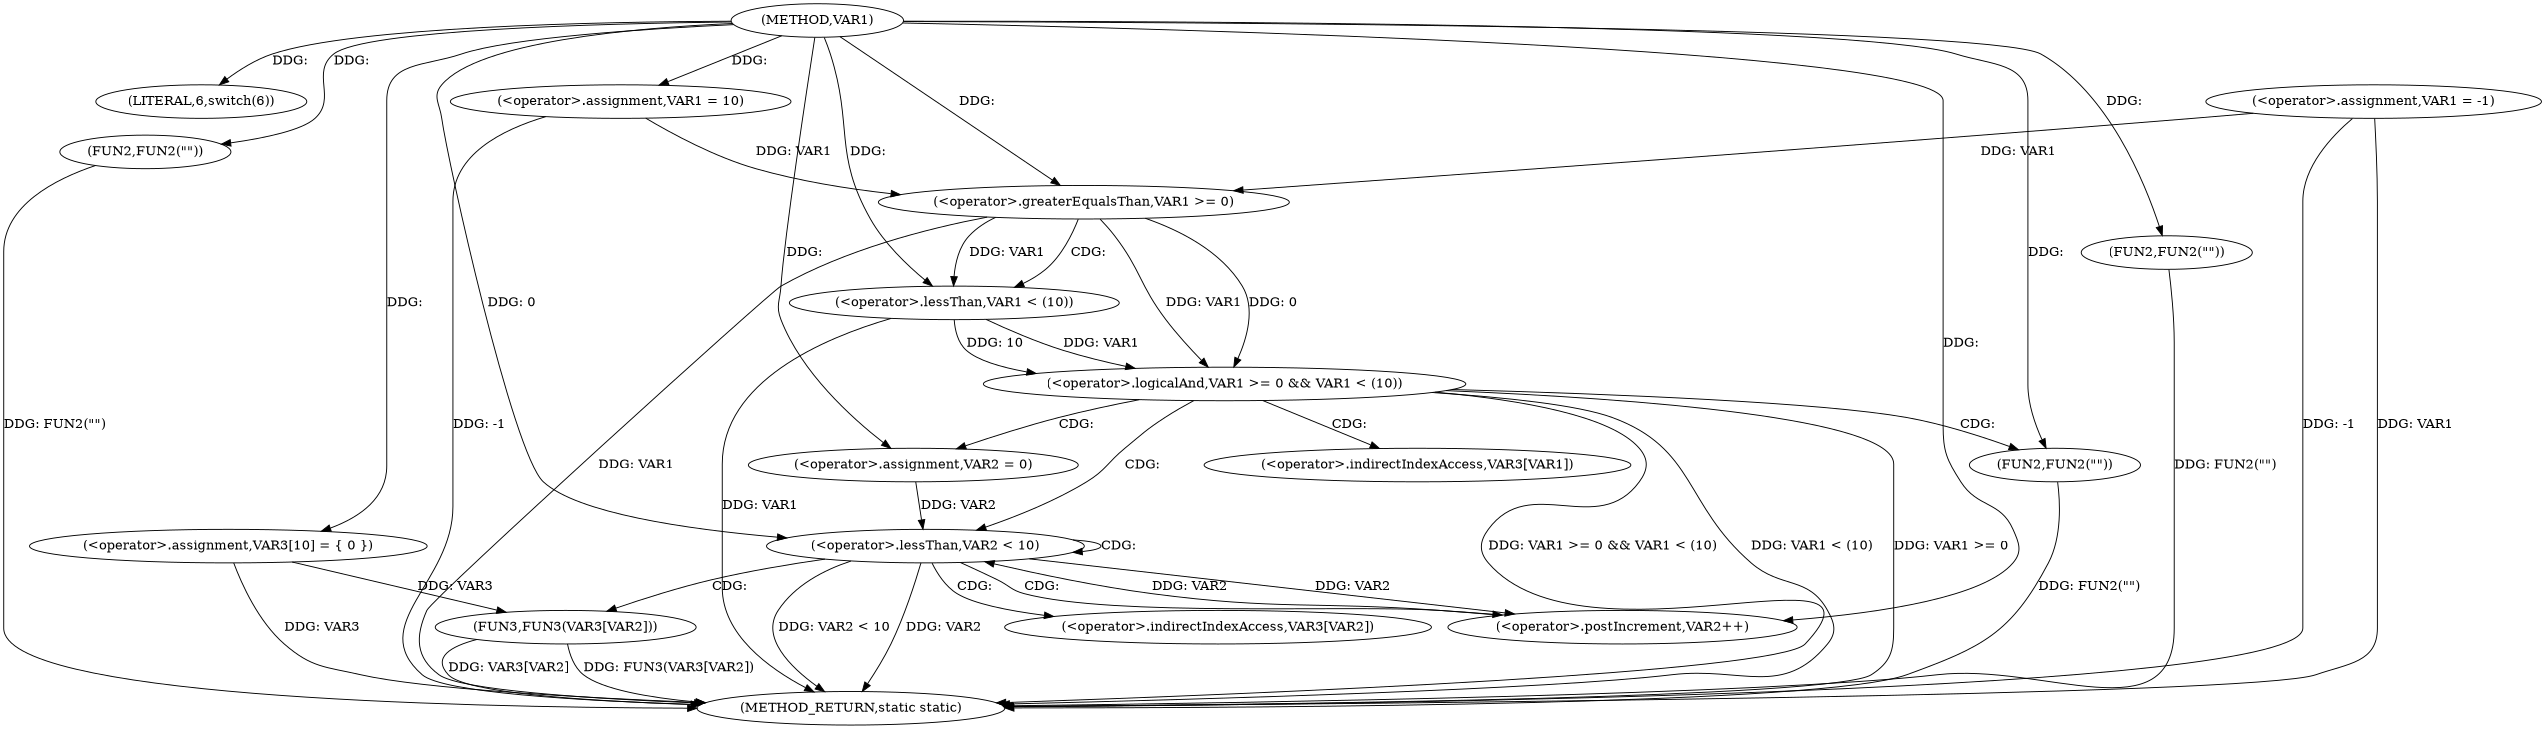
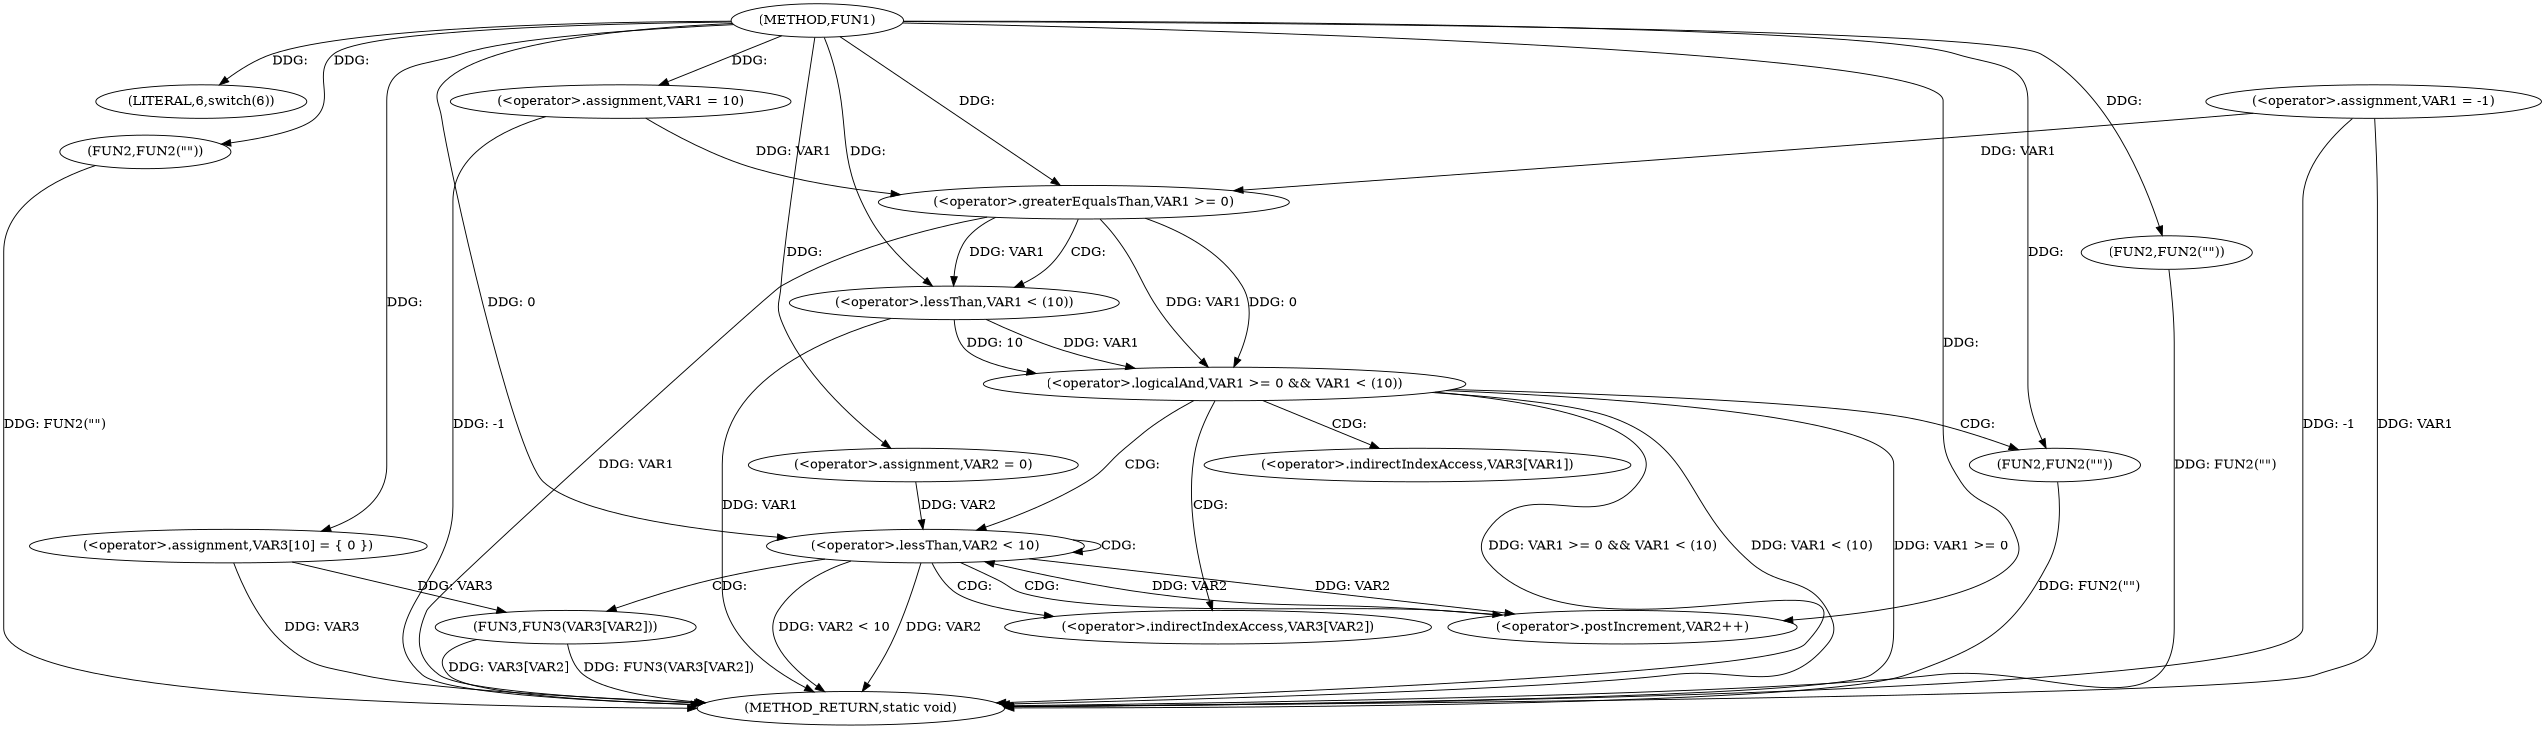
node "(METHOD,VAR1)": label "(METHOD,VAR1)" -> "(METHOD,FUN1)"
edge "(<operator>.logicalAnd,VAR1 >= 0 && VAR1 < (10))" -> "(<operator>.assignment,VAR2 = 0)": now "(<operator>.logicalAnd,VAR1 >= 0 && VAR1 < (10))" -> "(<operator>.indirectIndexAccess,VAR3[VAR2])"
node "(METHOD_RETURN,static static)": label "(METHOD_RETURN,static static)" -> "(METHOD_RETURN,static void)"
